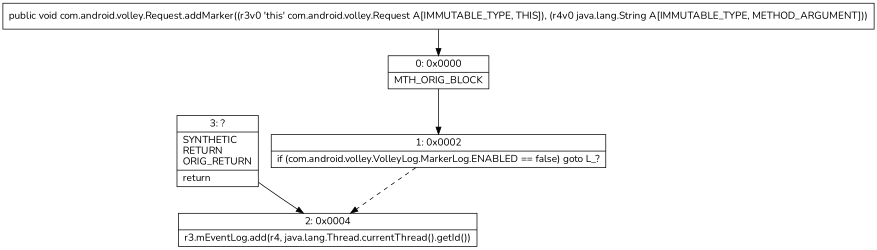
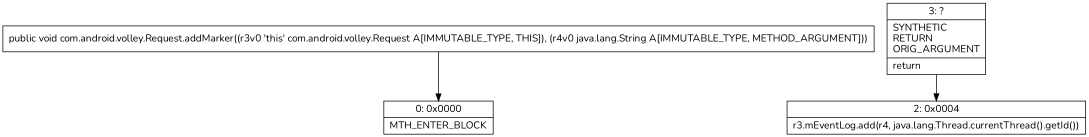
node "0: 0x0000": text "MTH_ORIG_BLOCK" -> "MTH_ENTER_BLOCK"
node "1: 0x0002": removed
node "3: ?": text "ORIG_RETURN" -> "ORIG_ARGUMENT"
